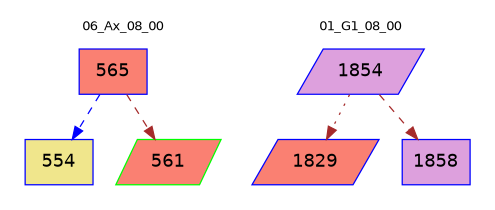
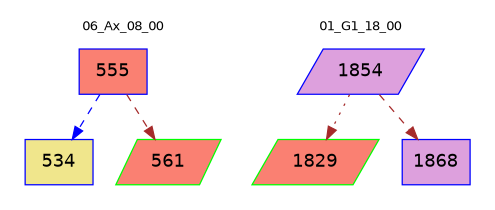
cluster "01_G1_08_00": label "01_G1_08_00" -> "01_G1_18_00"
node "565": label "565" -> "555"
node "554": label "554" -> "534"
node "1829": color blue -> green
node "1858": label "1858" -> "1868"
